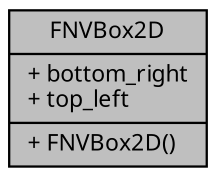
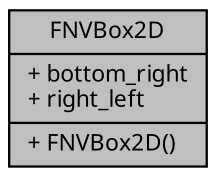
node "FNVBox2D": text "+ top_left" -> "+ right_left"
